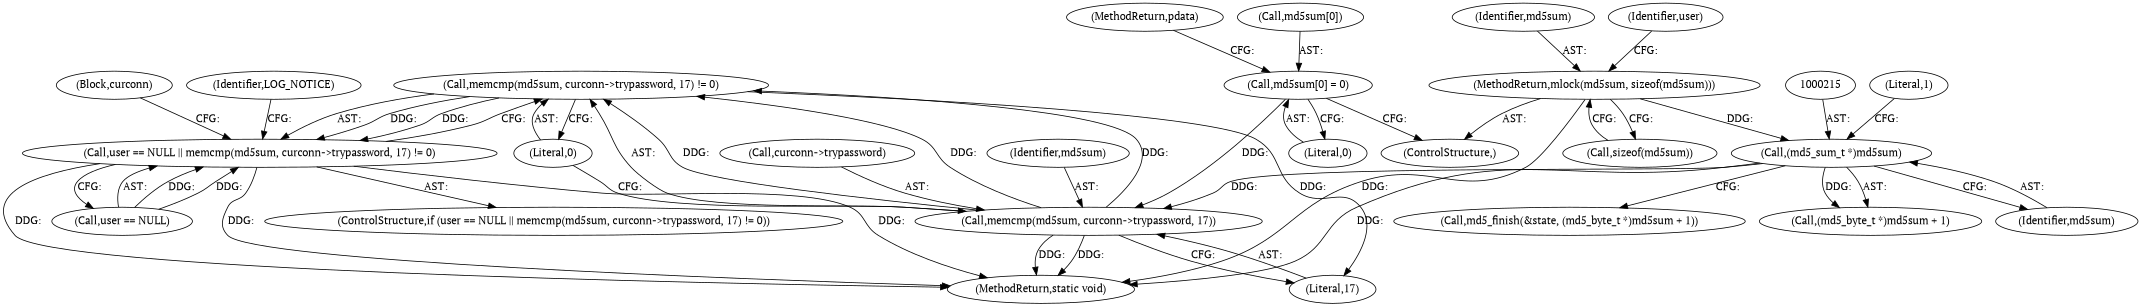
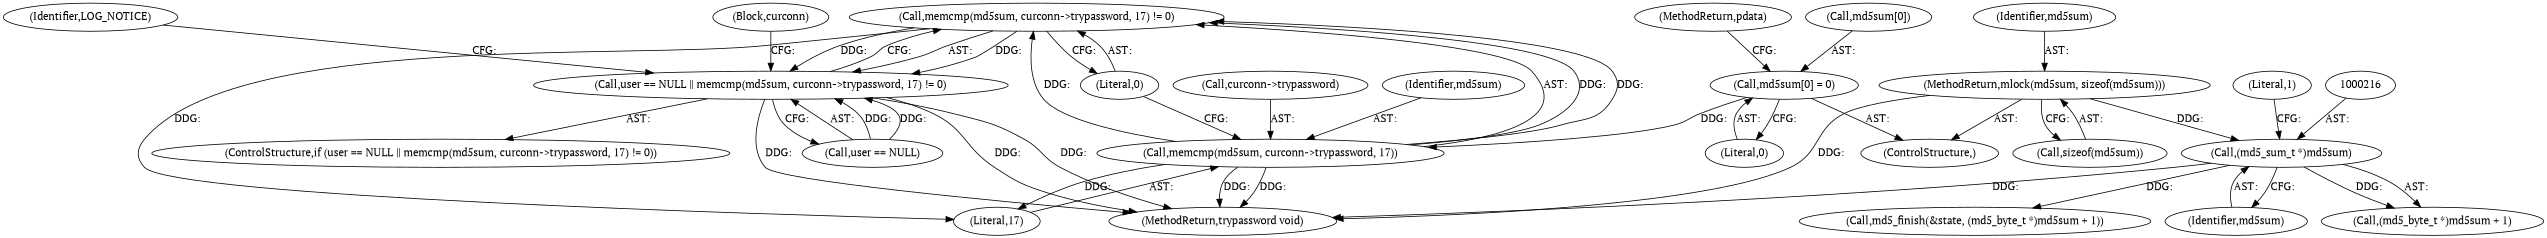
node "(Identifier,user)": removed
node "1000215": label "1000215" -> "1000216"
edge "(Call,md5sum[0] = 0)" -> "(ControlStructure,)": label "CFG: " -> "AST: "
edge "(Call,sizeof(md5sum))" -> "(MethodReturn,mlock(md5sum, sizeof(md5sum)))": label "CFG: " -> "AST: "
edge "(Call,(md5_sum_t *)md5sum)" -> "(Call,memcmp(md5sum, curconn->trypassword, 17))": removed, label "DDG:"
edge "(Call,(md5_sum_t *)md5sum)" -> "(Call,md5_finish(&state, (md5_byte_t *)md5sum + 1))": label "CFG: " -> "DDG: "
edge "(Call,memcmp(md5sum, curconn->trypassword, 17))" -> "(Literal,17)": label "CFG: " -> "DDG: "
node "(MethodReturn,static void)": label "(MethodReturn,static void)" -> "(MethodReturn,trypassword void)"
